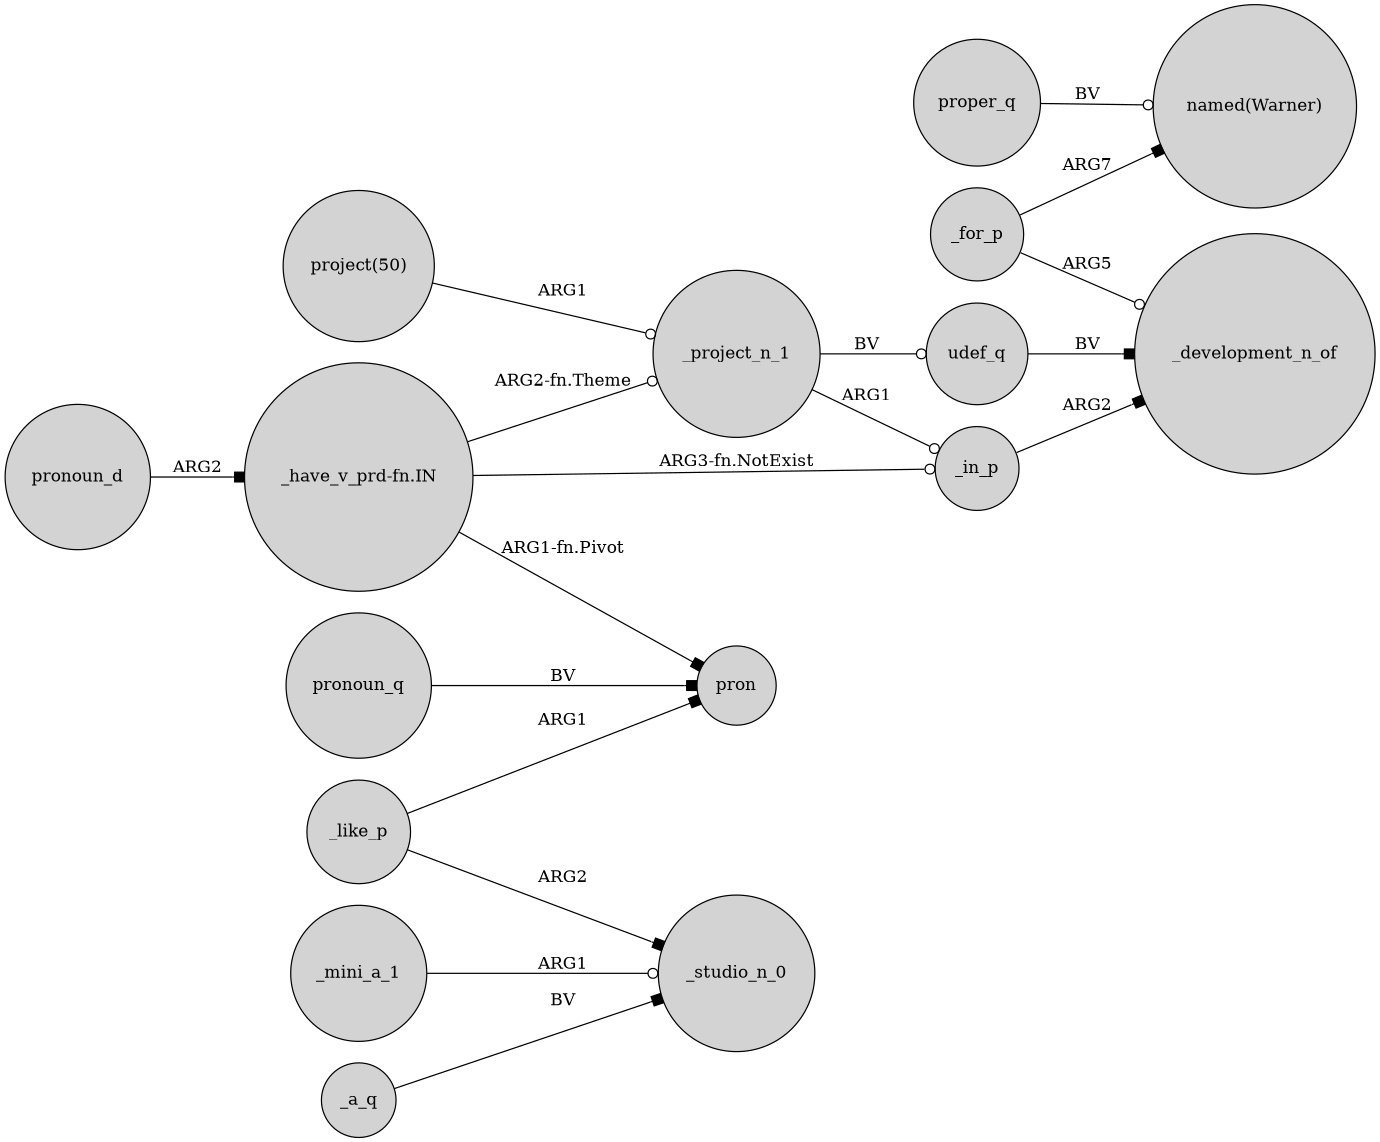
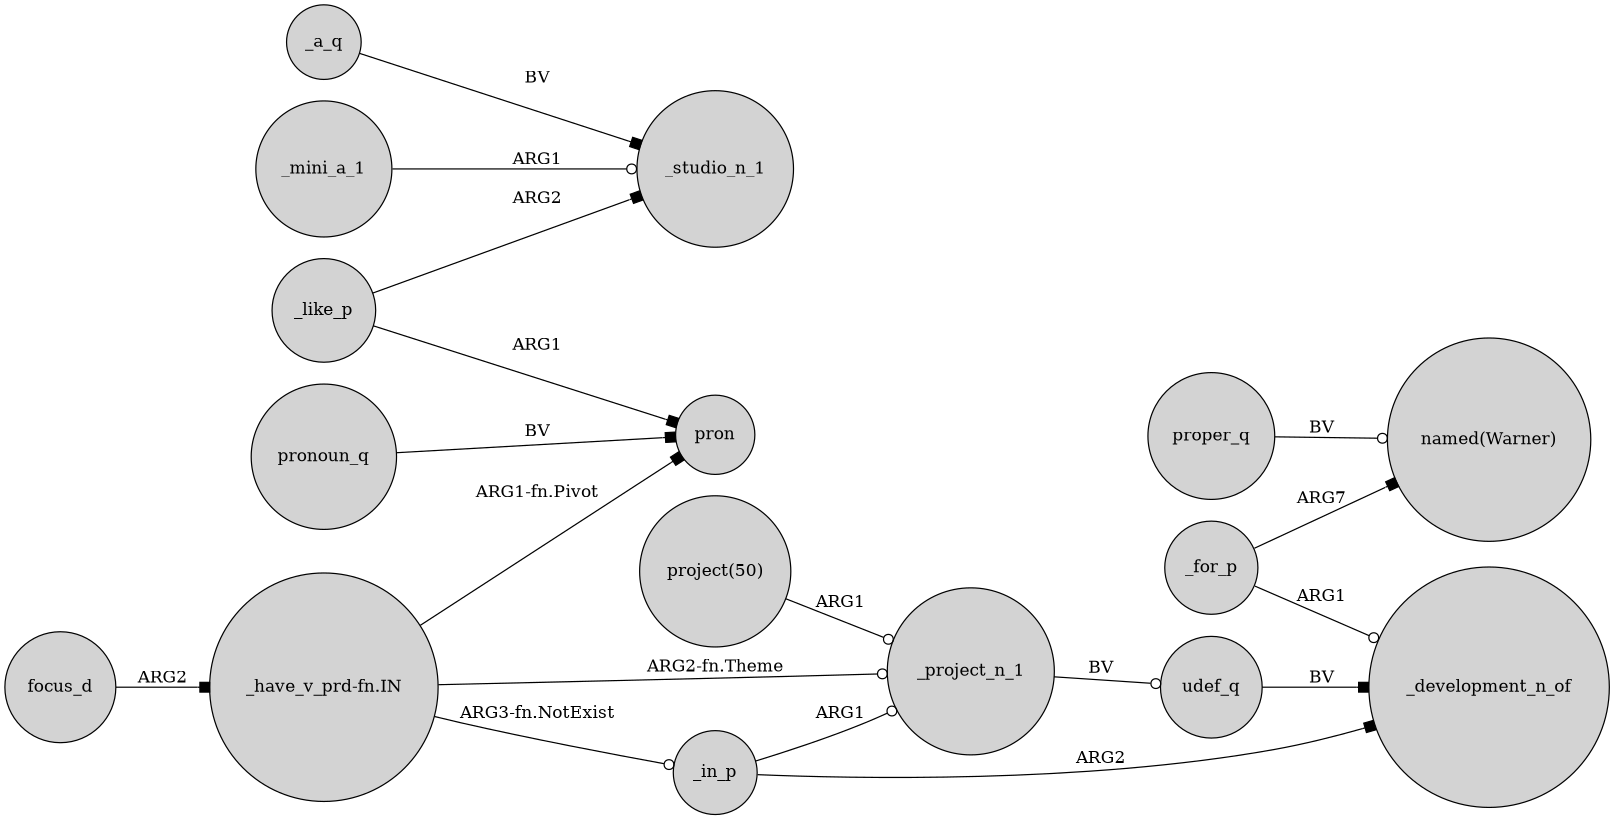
edge "_for_p" -> "_development_n_of": label "ARG5" -> "ARG1"
edge "_project_n_1" -> "_in_p": reversed
node "pronoun_d": label "pronoun_d" -> "focus_d"
node "_studio_n_0": label "_studio_n_0" -> "_studio_n_1"
